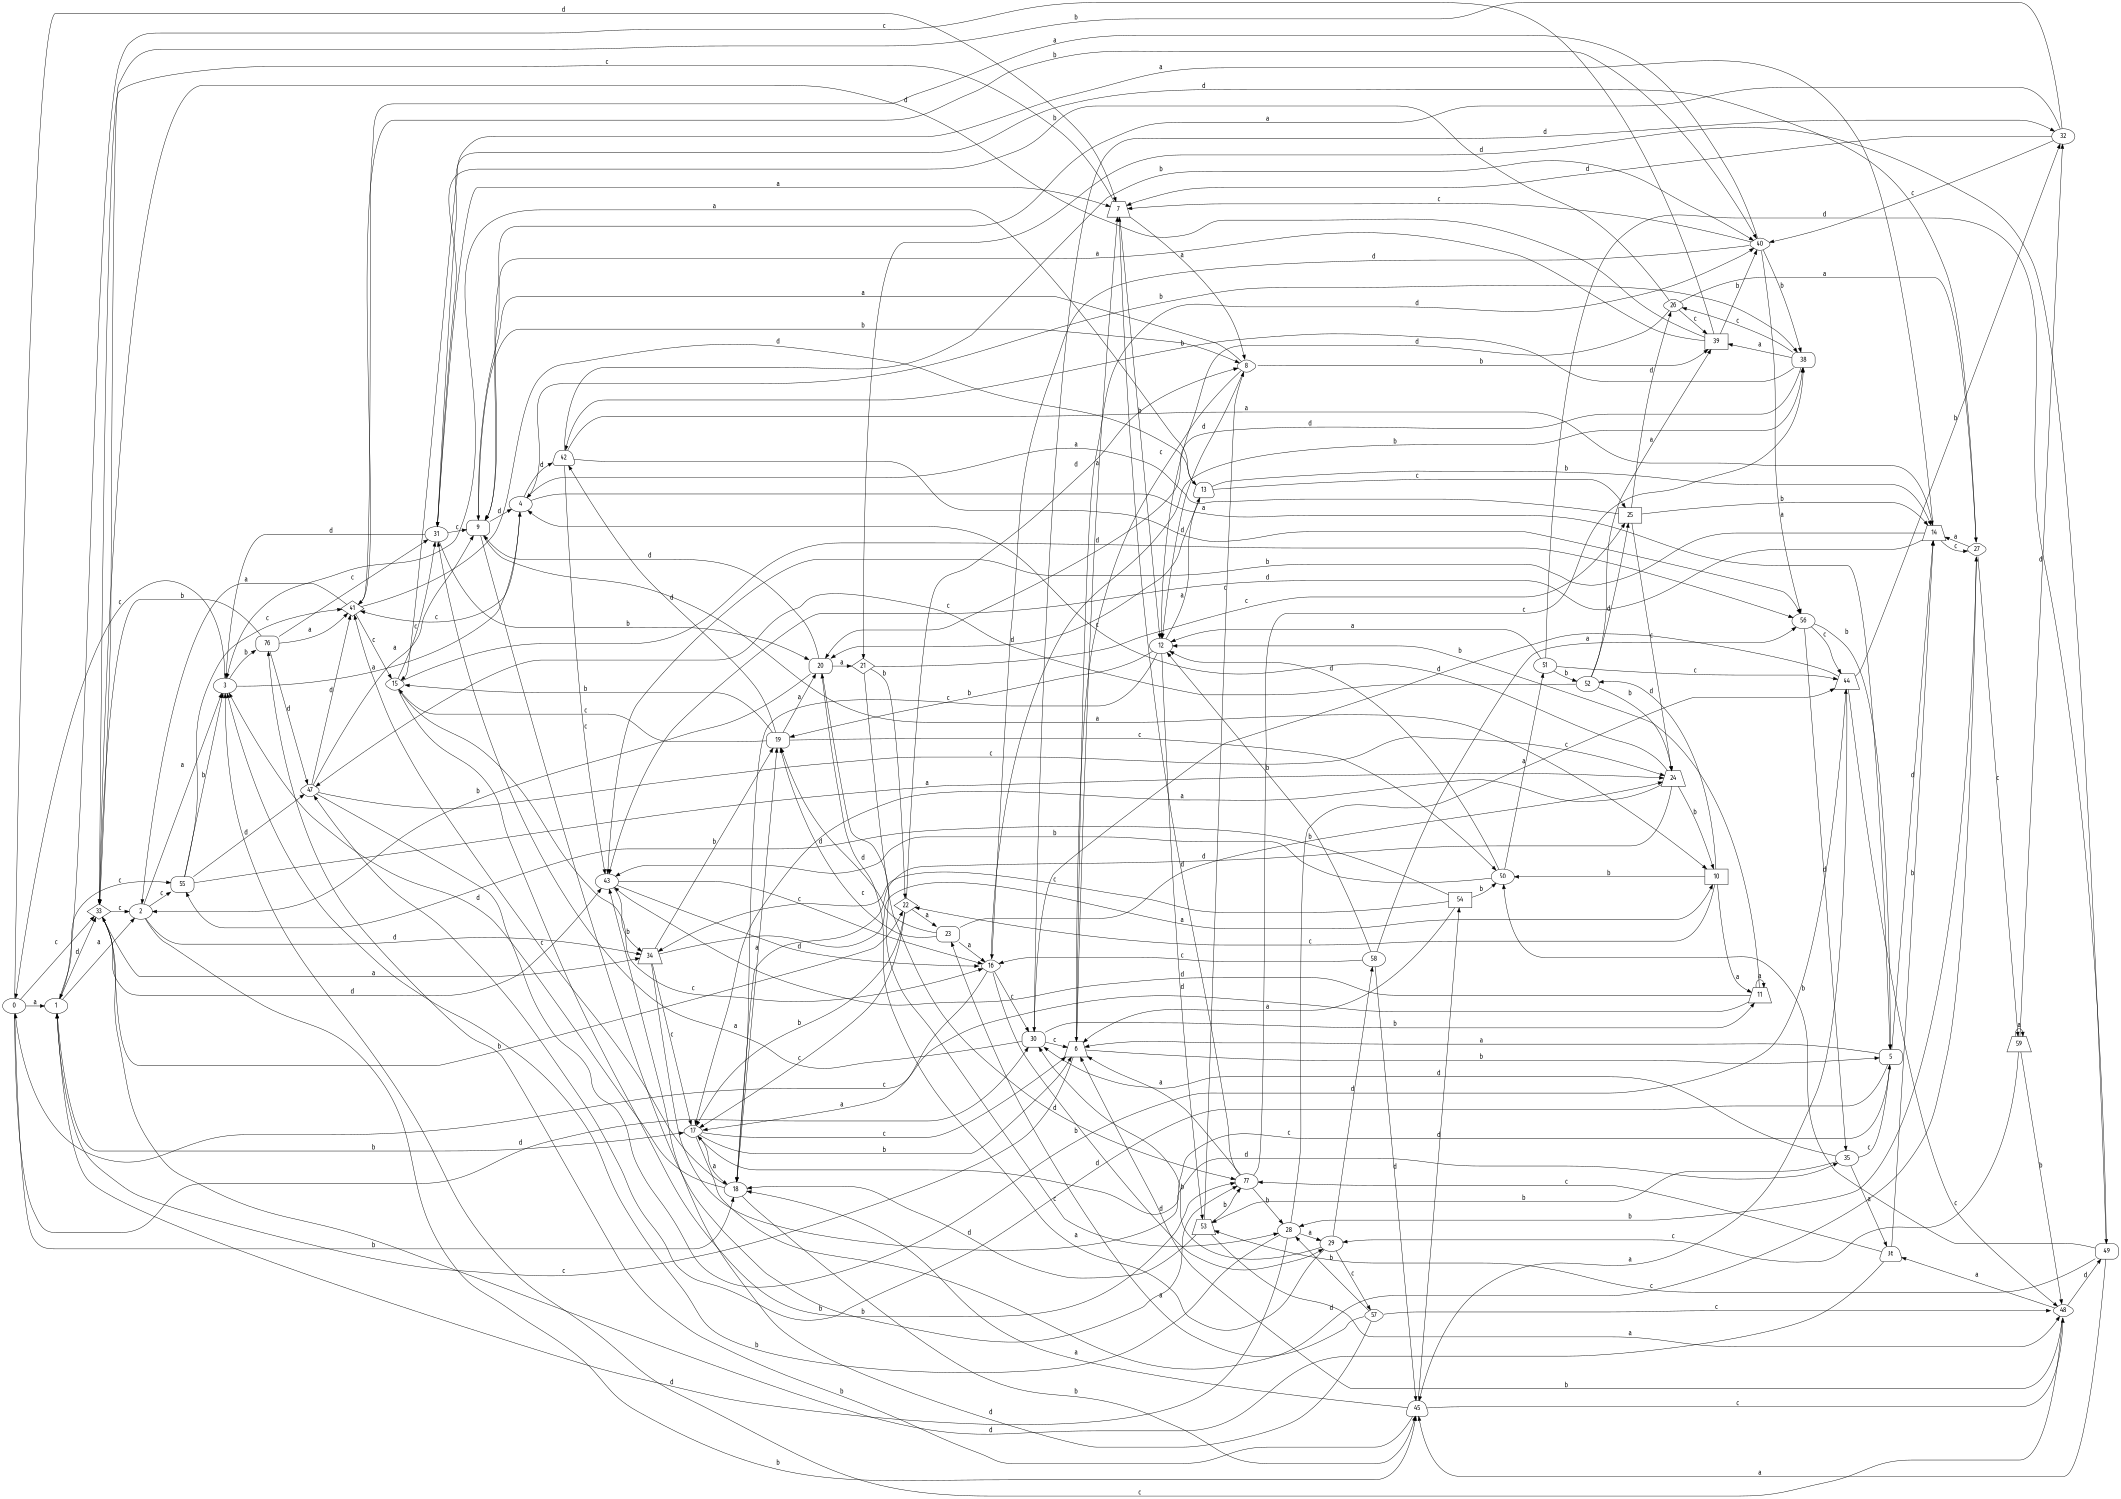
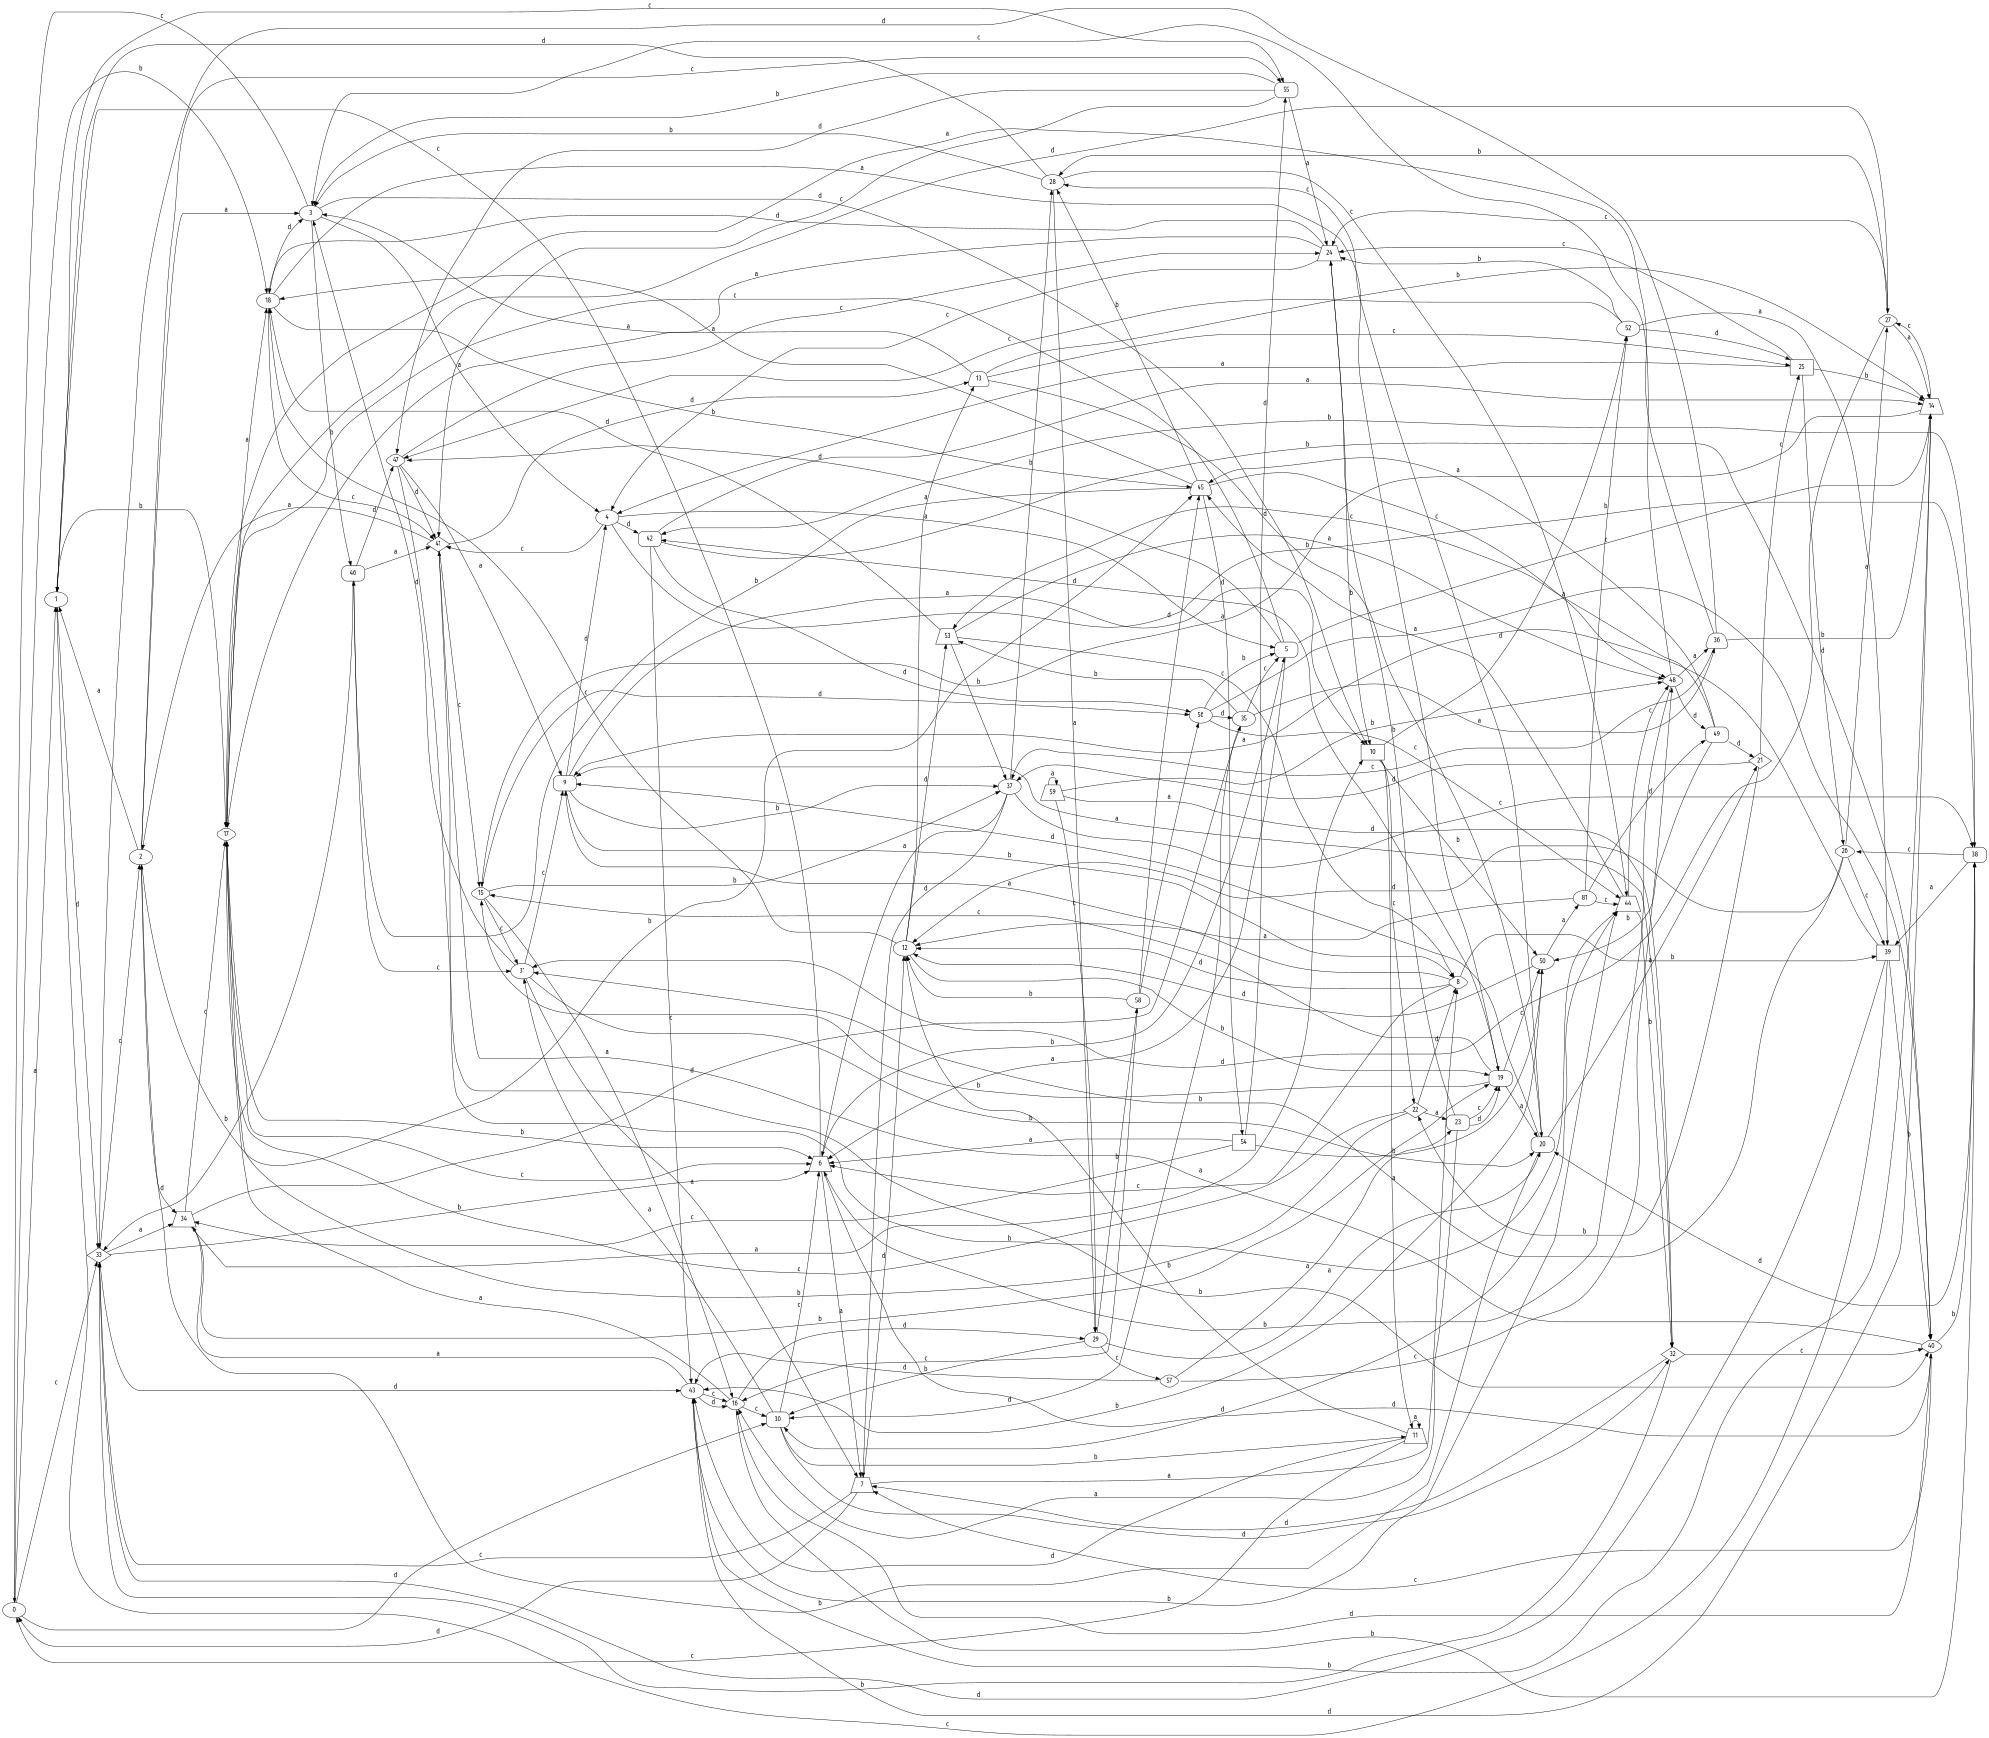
edge "0" -> "7": reversed
edge "36" -> "17": added, label "a"
node "32": shape ellipse -> diamond
edge "3" -> "10": added, label "d"
edge "7" -> "12": label "b" -> "d"
edge "40" -> "56": reversed
node "42": shape trapezium -> box
node "76": label "76" -> "46"
node "51": label "51" -> "81"
edge "5" -> "14": label "d" -> "c"
edge "27" -> "59": now "27" -> "24"
edge "43" -> "34": label "b" -> "a"
edge "1" -> "2": reversed
edge "15" -> "16": label "c" -> "a"
edge "33" -> "22": now "33" -> "6"
edge "29" -> "58": label "d" -> "b"
node "77": label "77" -> "37"
edge "57" -> "28": now "45" -> "28"
edge "43" -> "44": added, label "b"
